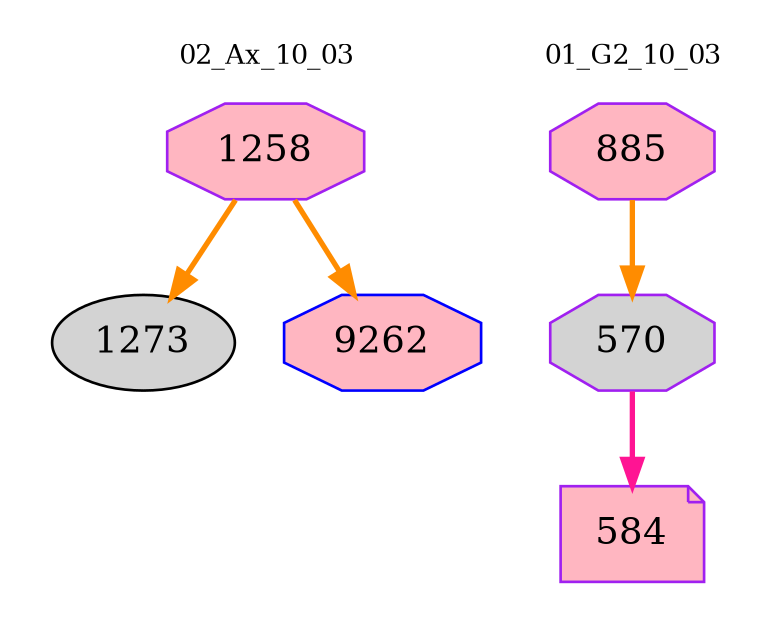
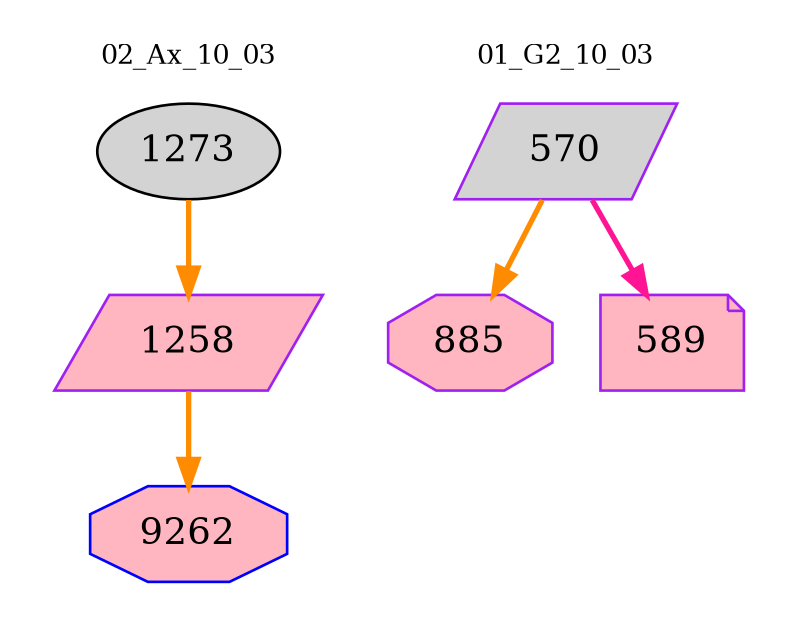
node "1258": shape octagon -> parallelogram
edge "885" -> "570": reversed
edge "1258" -> "1273": reversed
node "570": shape octagon -> parallelogram
node "584": label "584" -> "589"
